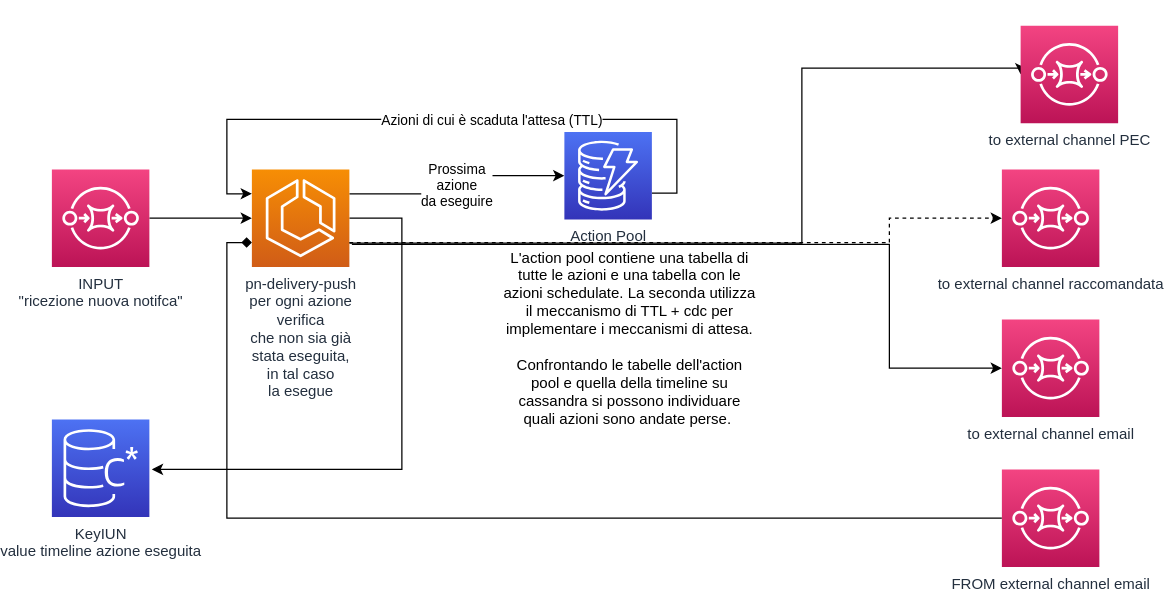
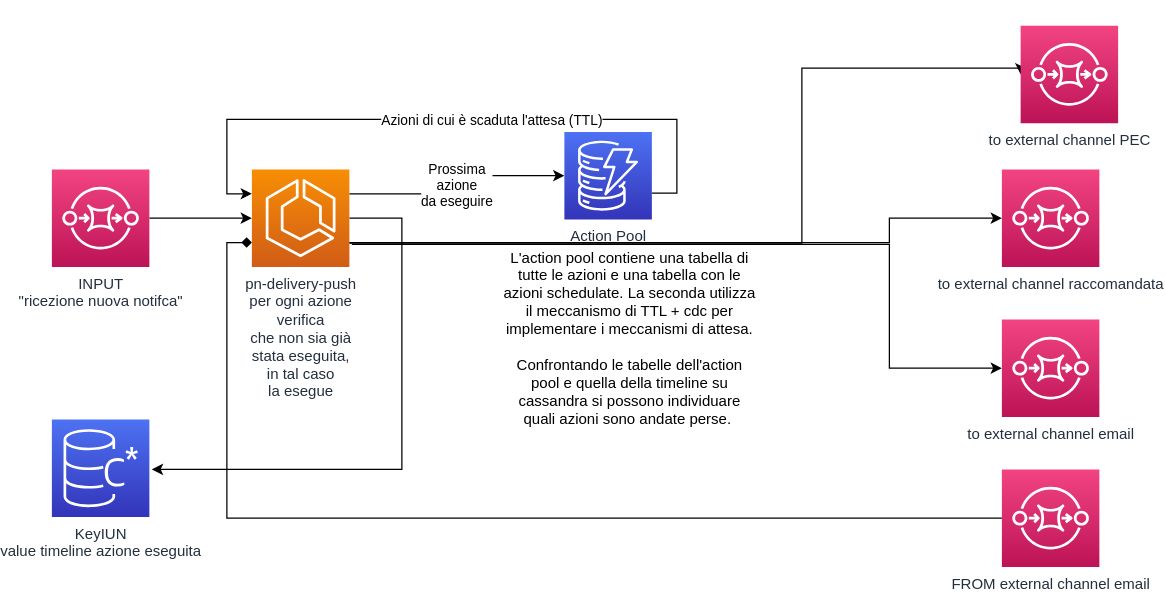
edge "pn-delivery-push per ogni azione verifica che non sia già stata eseguita, in tal caso la esegue" -> "to external channel raccomandata": style dashed -> solid
